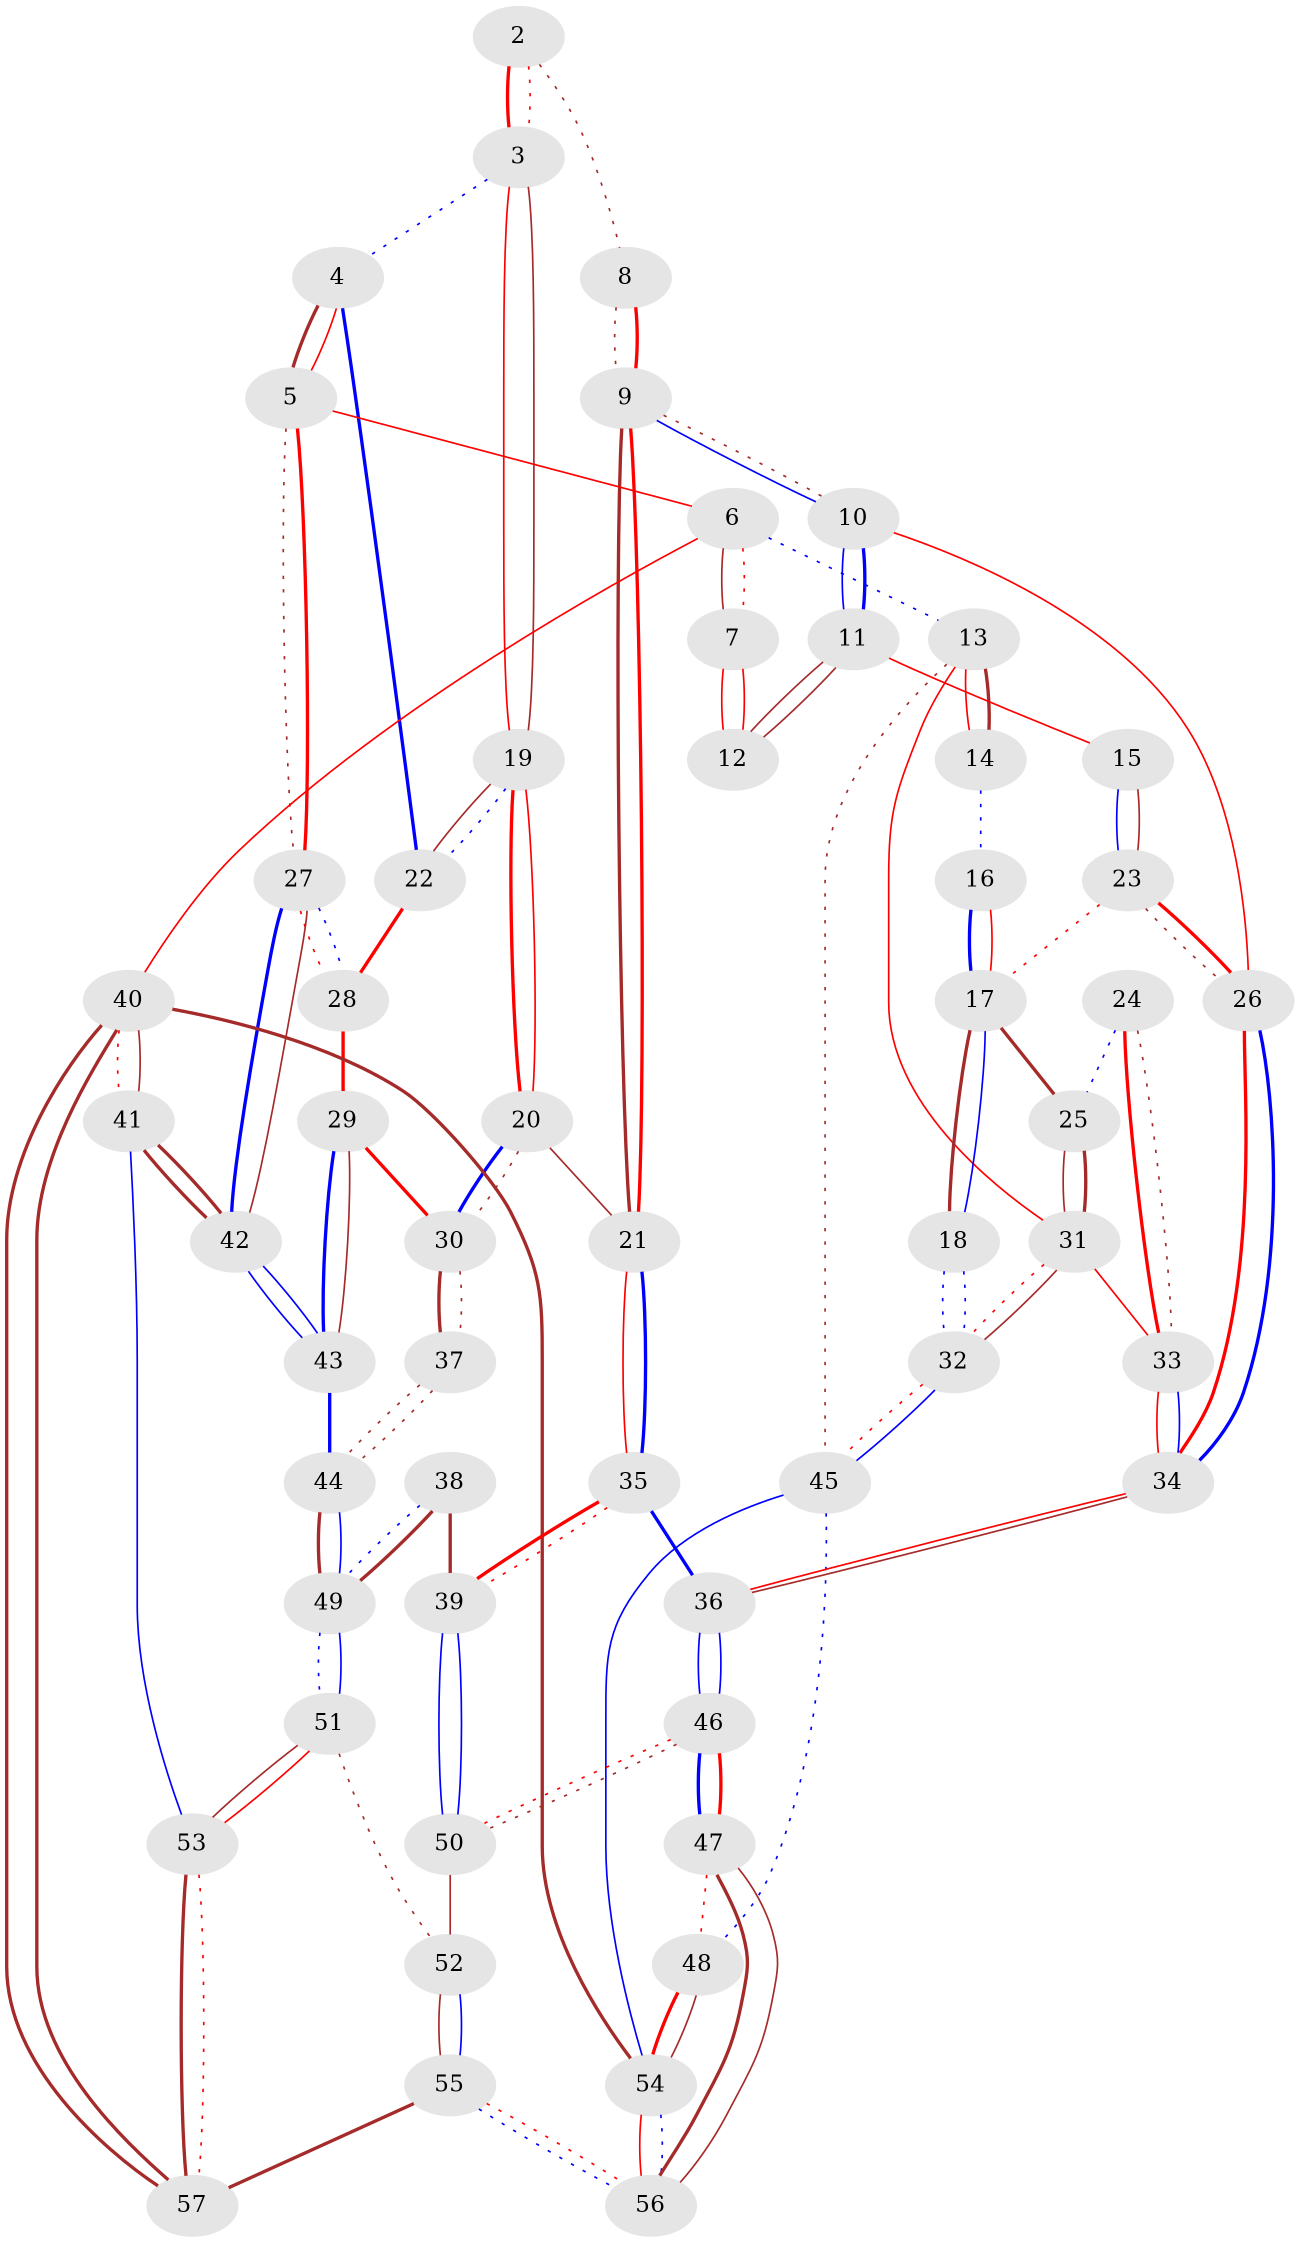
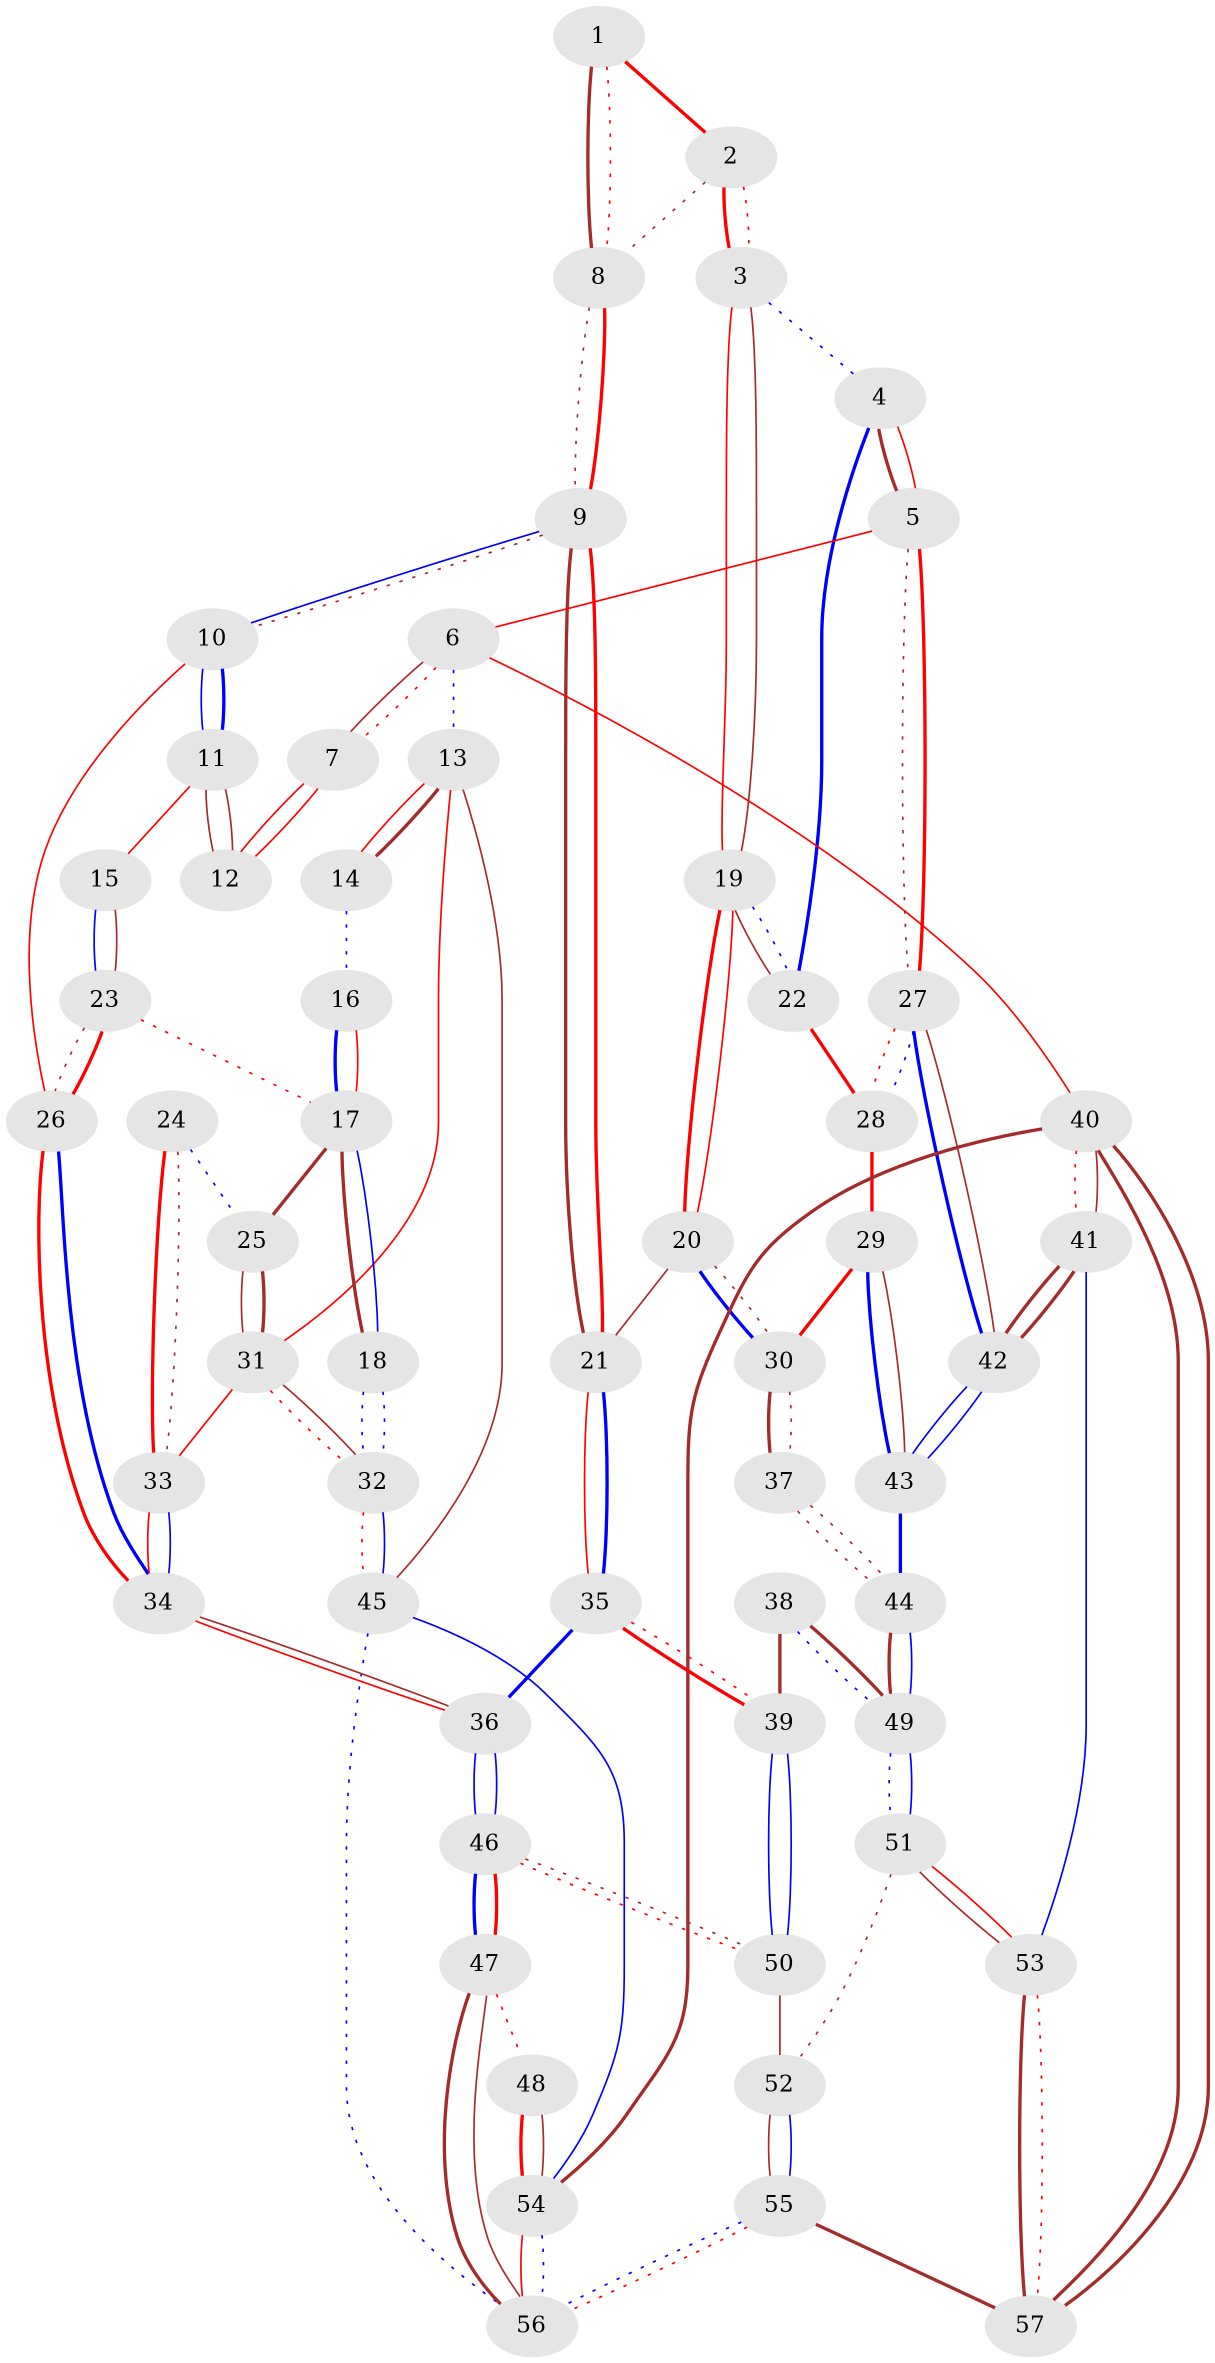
node "1": added
edge "13" -- "45": style dotted -> solid
edge "45" -- "48": now "45" -- "56"
